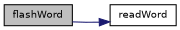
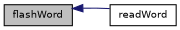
edge "flashWord" -> "readWord": reversed
